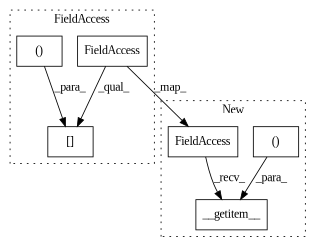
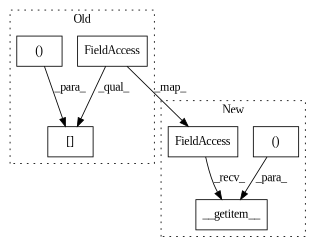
cluster "FieldAccess": label "FieldAccess" -> "Old"
